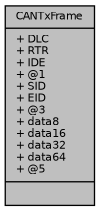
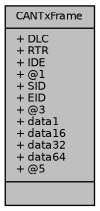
node "CANTxFrame": text "+ data8" -> "+ data1"
